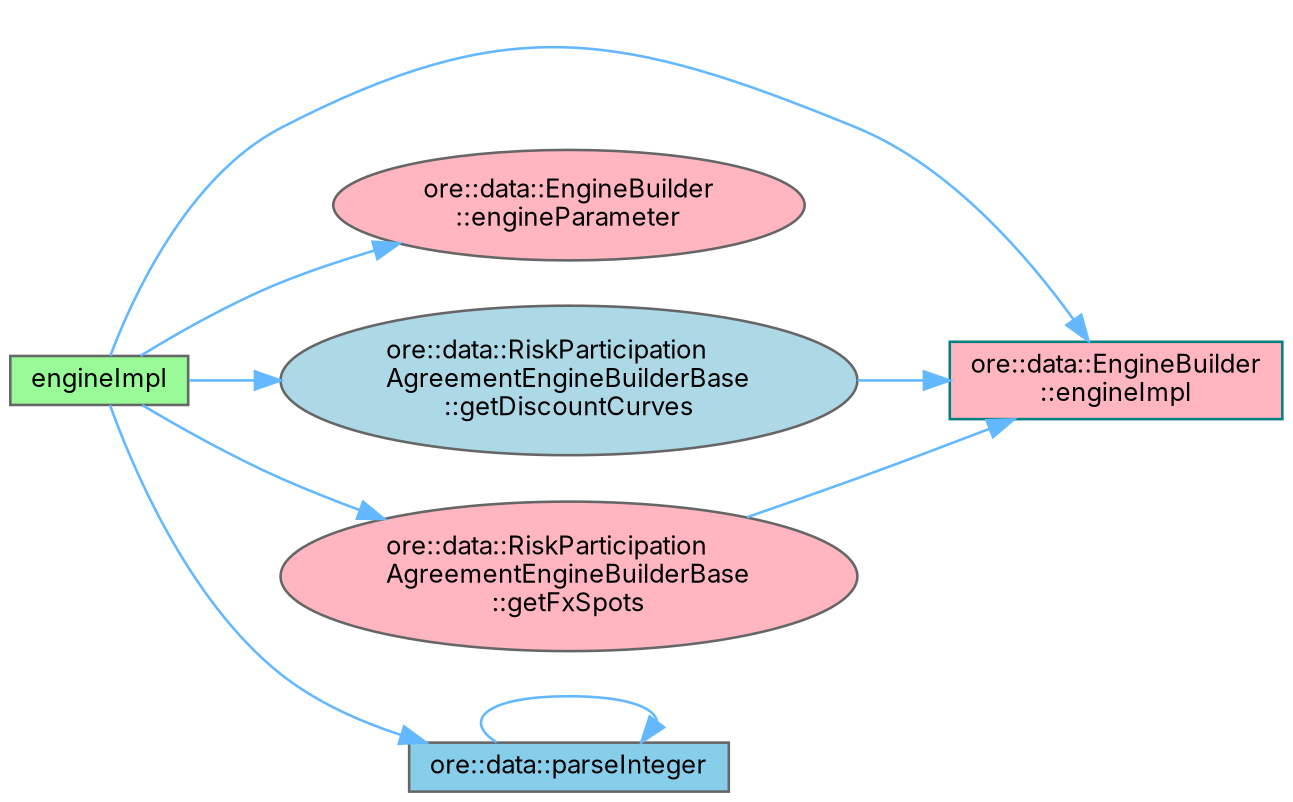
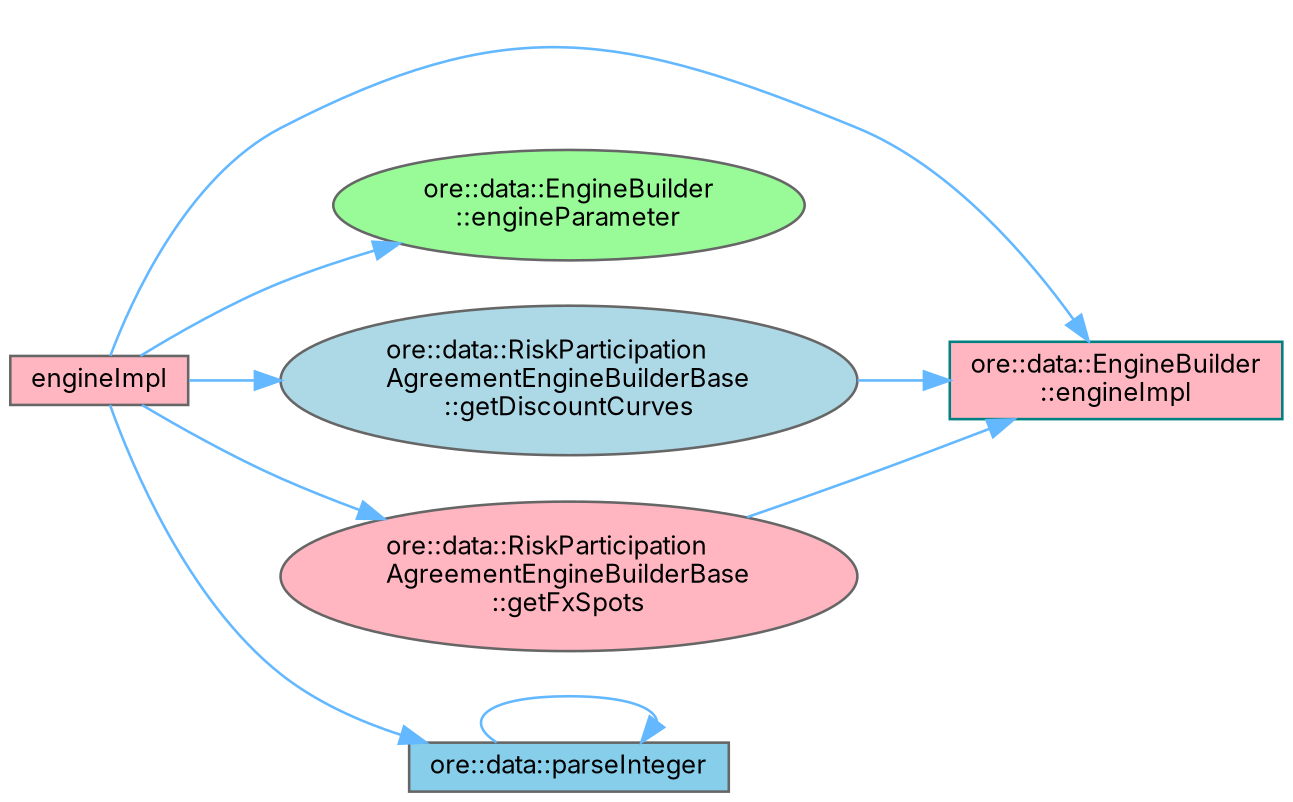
node "ore::data::EngineBuilder ::engineParameter": fillcolor lightpink -> palegreen
node "engineImpl": fillcolor palegreen -> lightpink
